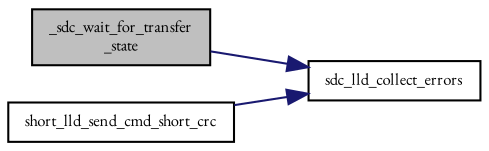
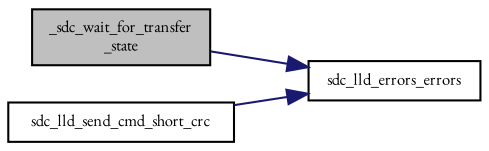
node "sdc_lld_collect_errors": label "sdc_lld_collect_errors" -> "sdc_lld_errors_errors"
node "short_lld_send_cmd_short_crc": label "short_lld_send_cmd_short_crc" -> "sdc_lld_send_cmd_short_crc"
